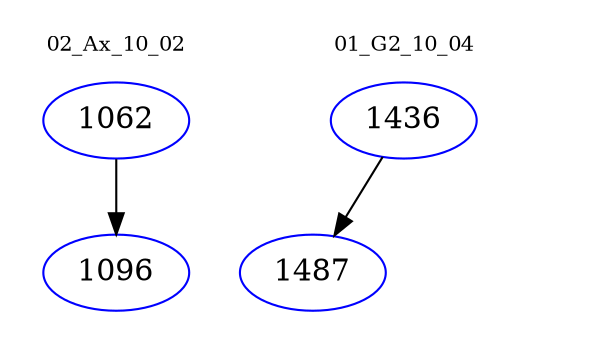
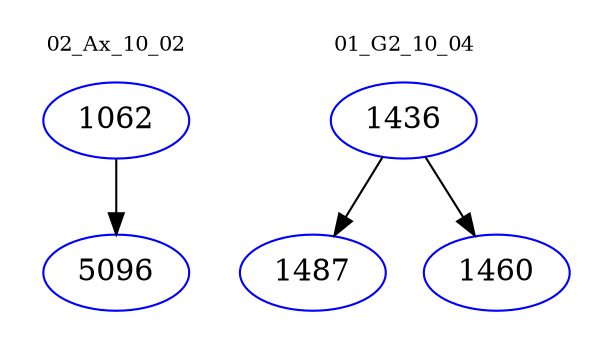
node "1096": label "1096" -> "5096"
node "1460": added
